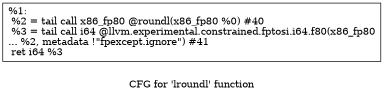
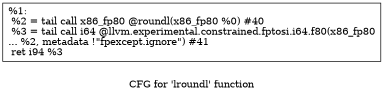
node "%1:": text "ret i64 %3" -> "ret i94 %3"
